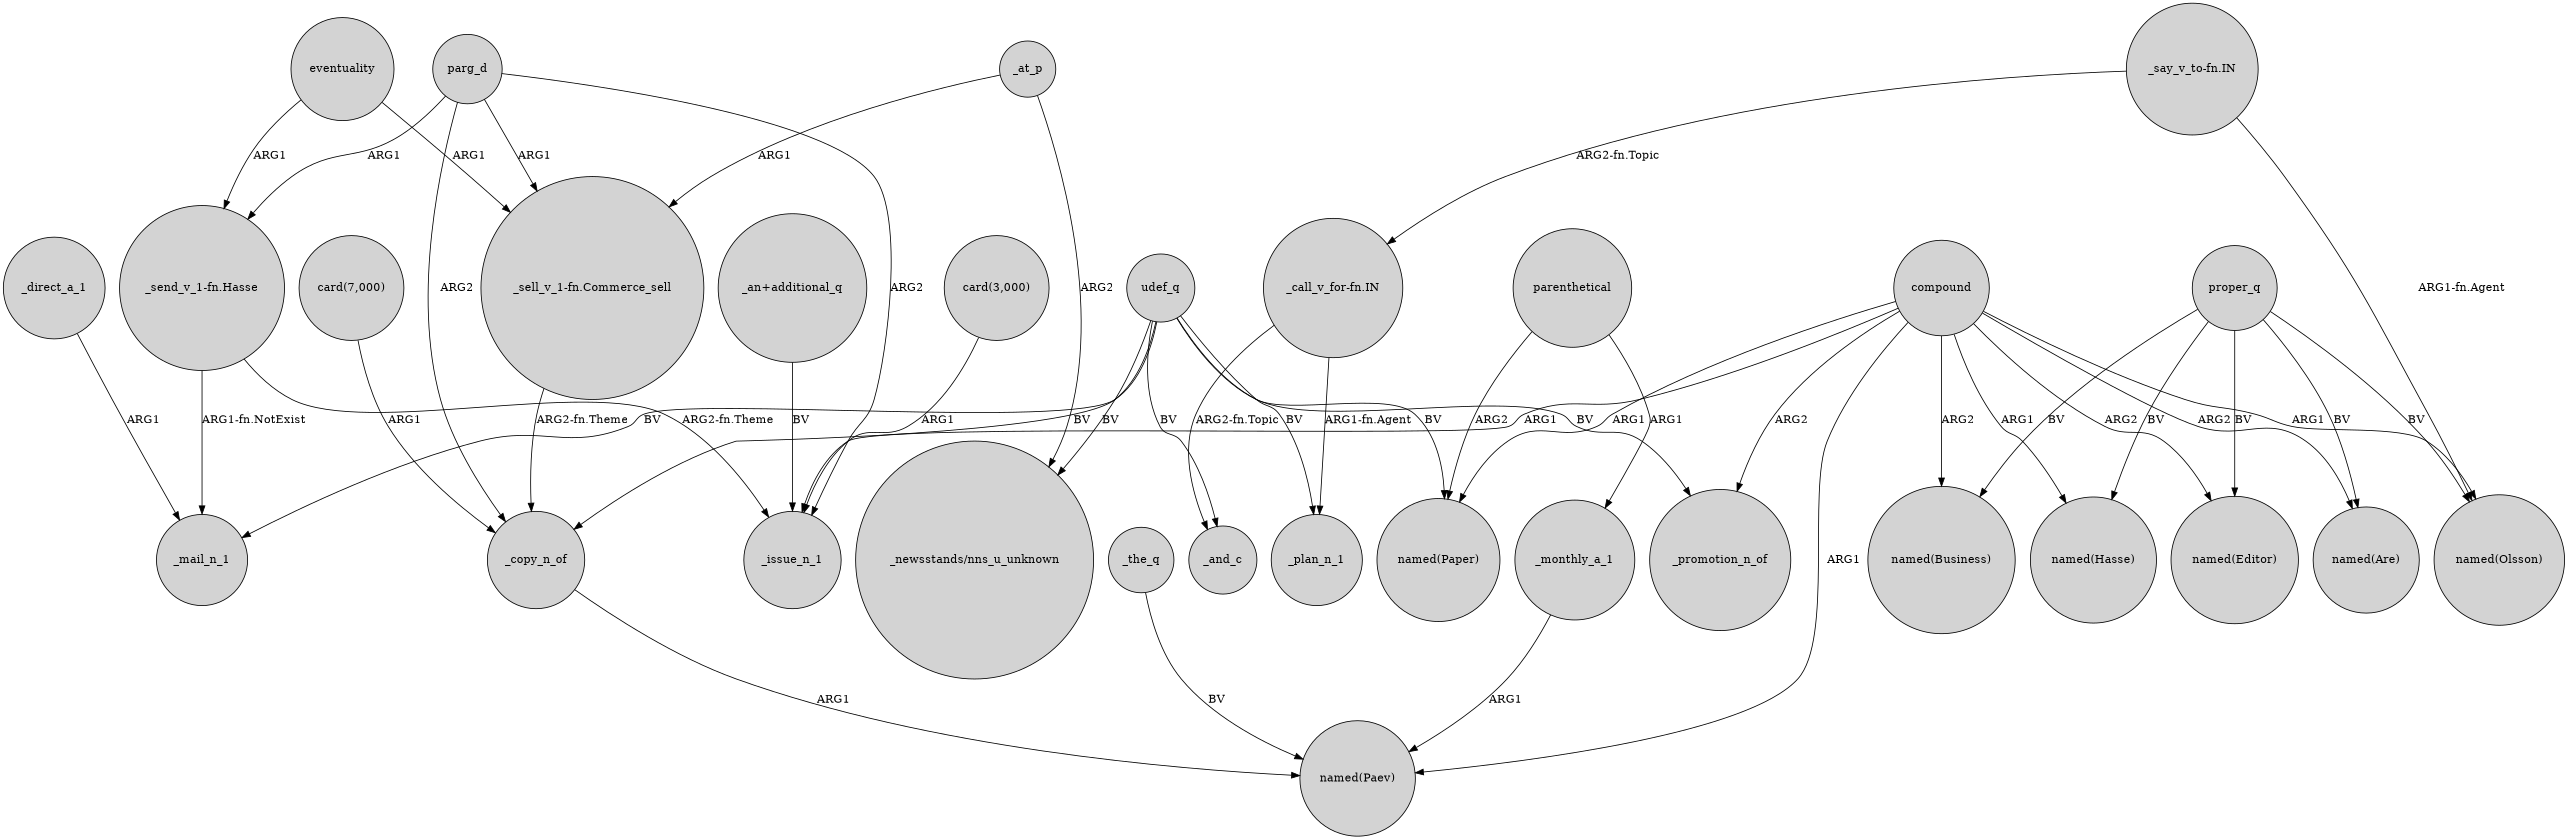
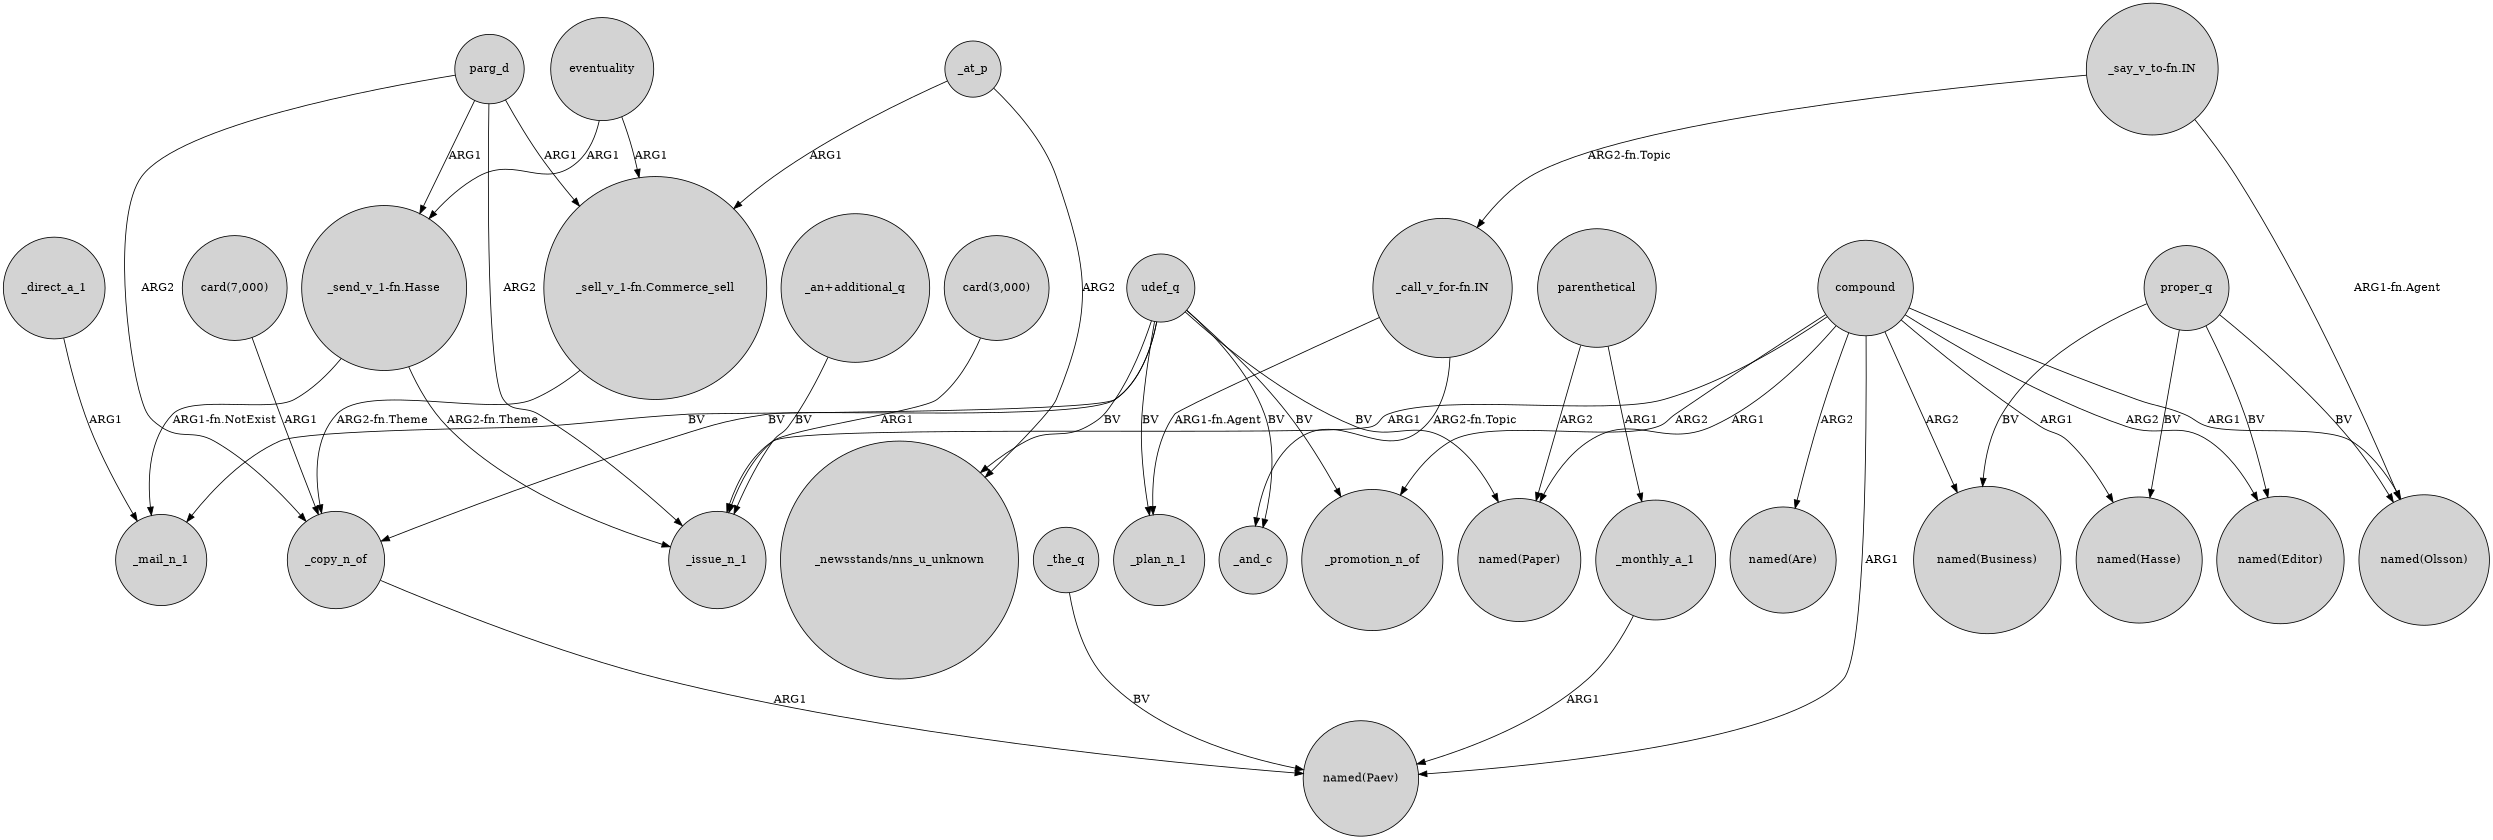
edge "proper_q" -> "named(Are)": removed, label "BV"
